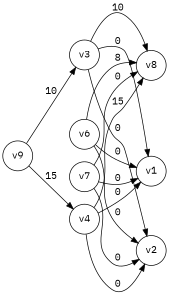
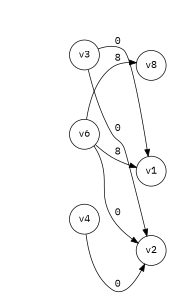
edge "v3" -> "v8": removed, label "10"
edge "v6" -> "v1": label "0" -> "8"
node "v9": removed
edge "v4" -> "v8": removed, label "15"
node "v7": removed
edge "v4" -> "v1": removed, label "0"
